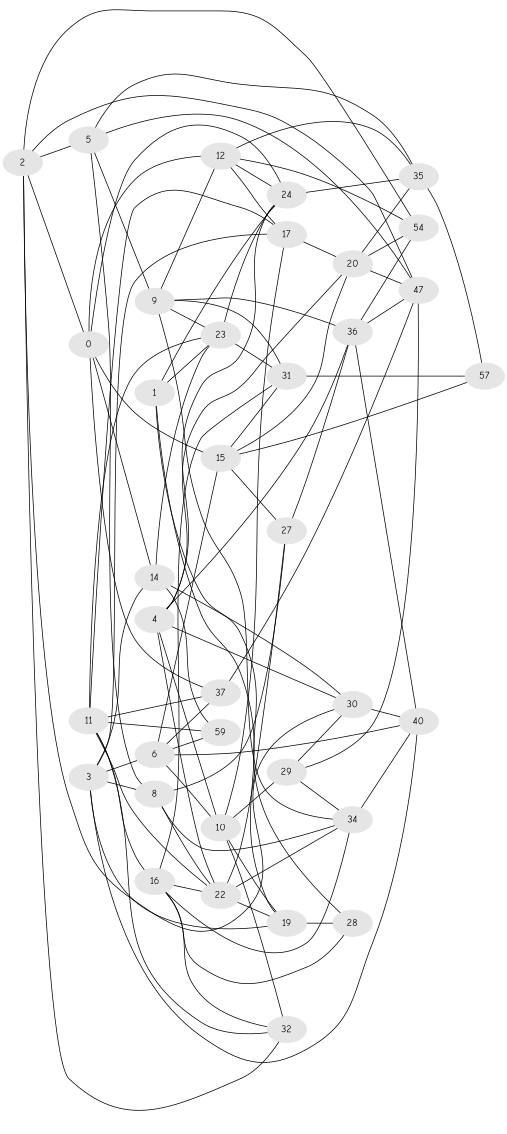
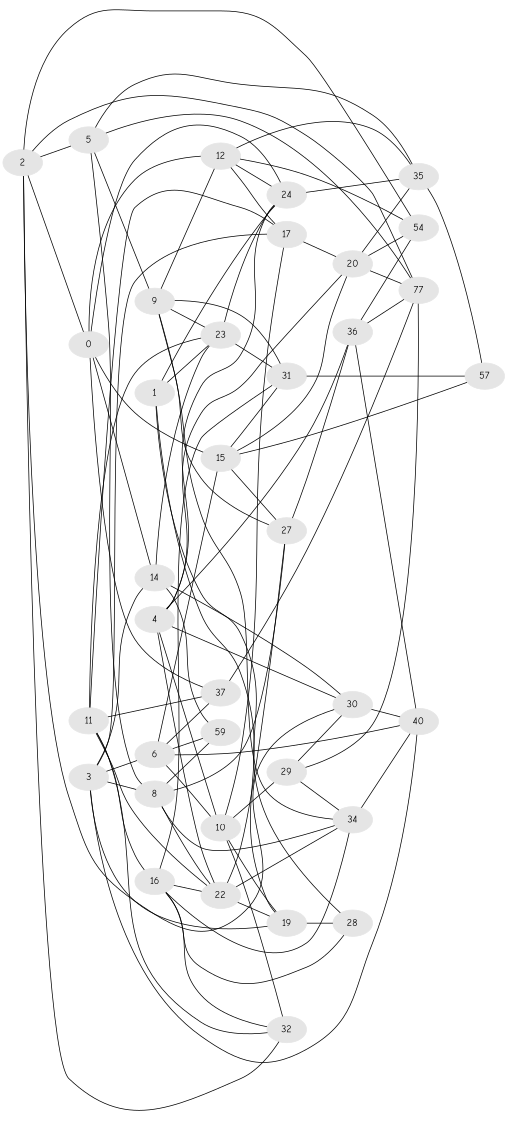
node "47": label "47" -> "77"
edge "9" -- "36": now "9" -- "27"
edge "11" -- "59": now "8" -- "59"
